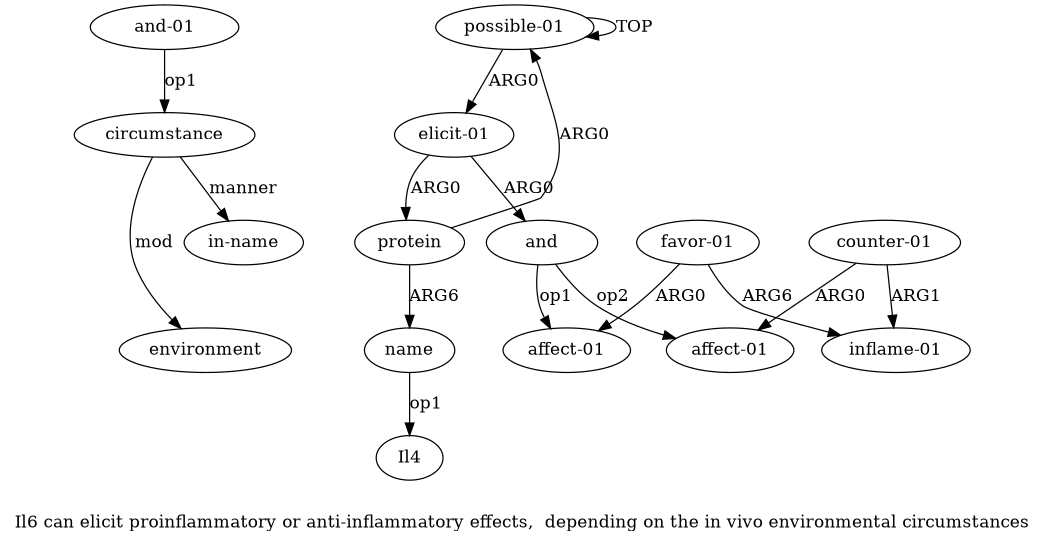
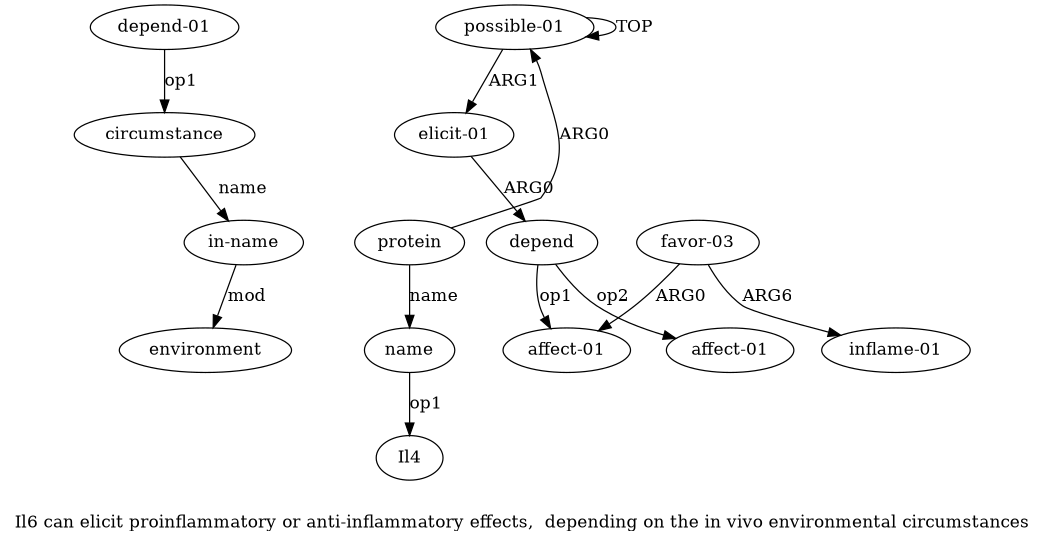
node "and-01": label "and-01" -> "depend-01"
edge "possible-01" -> "elicit-01": label "ARG0" -> "ARG1"
edge "elicit-01" -> "protein": removed, label "ARG0"
edge "circumstance" -> "in-name": label "manner" -> "name"
edge "circumstance" -> "environment": now "in-name" -> "environment"
node "and": label "and" -> "depend"
node "favor-01": label "favor-01" -> "favor-03"
node "counter-01": removed
edge "protein" -> "name": label "ARG6" -> "name"
